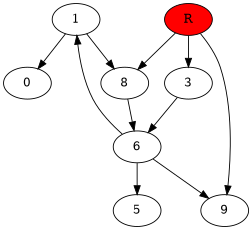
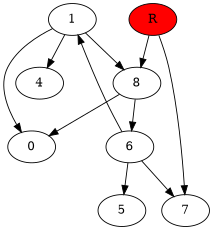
node "4": added
node "3": removed
edge "8" -> "0": added
node "9": label "9" -> "7"
